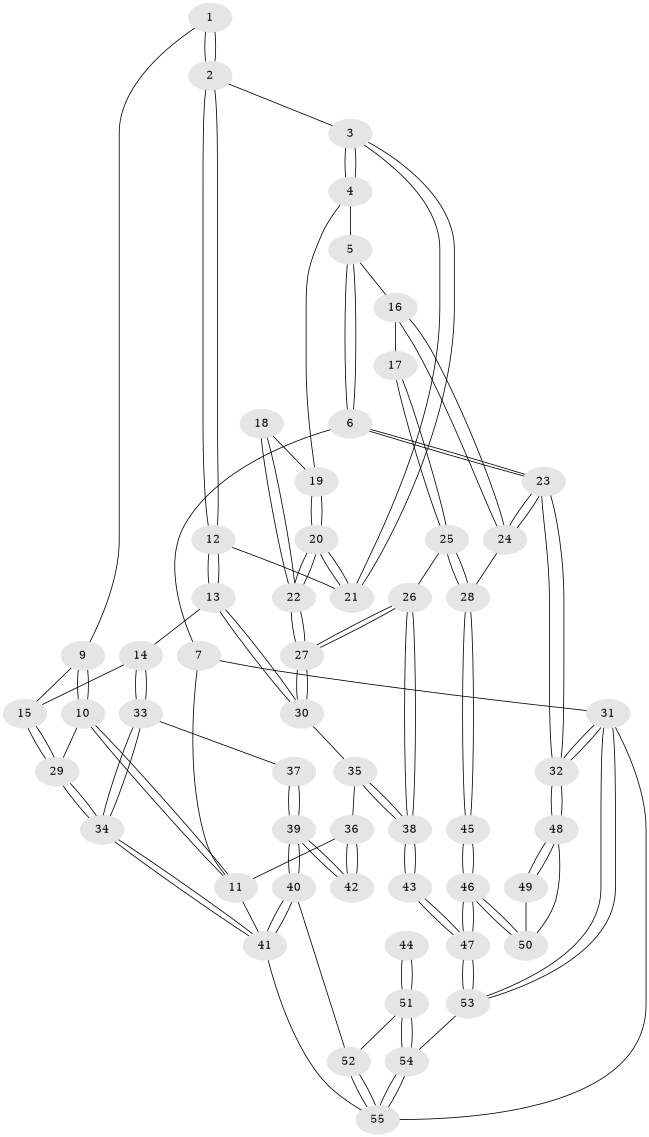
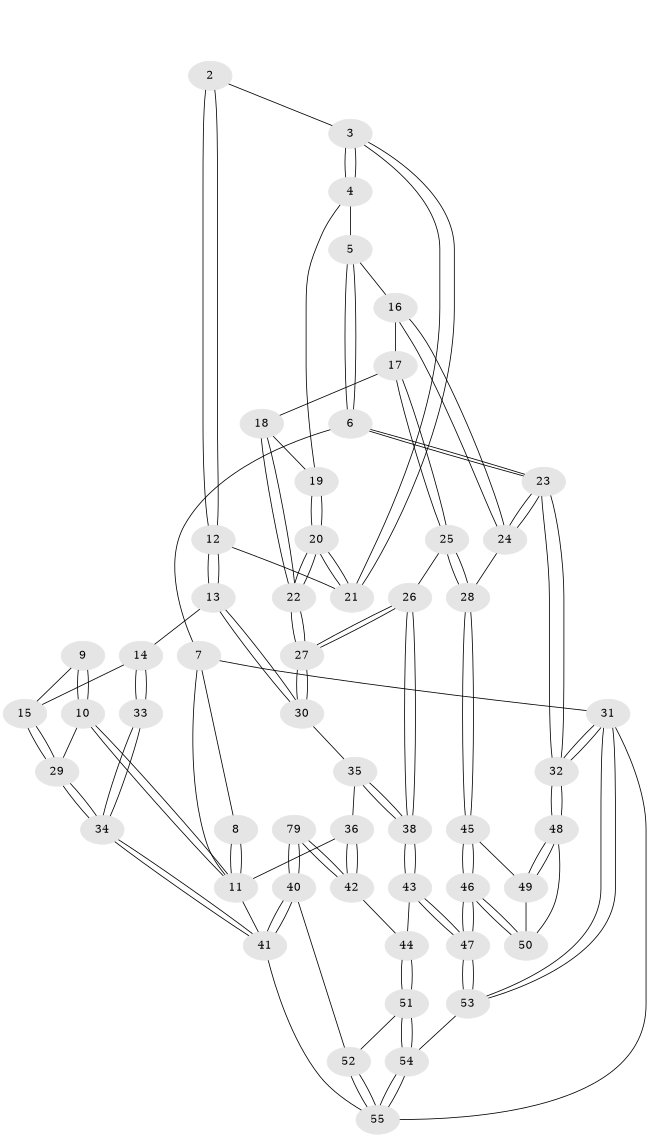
node "1": removed
edge "17" -- "18": added
node "37": removed
node "8": added
node "39": label "39" -> "79"
edge "45" -- "49": added
edge "42" -- "44": added
edge "43" -- "44": added
